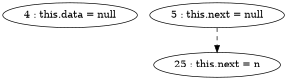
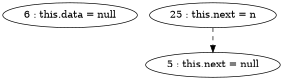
node "4 : this.data = null": label "4 : this.data = null" -> "6 : this.data = null"
edge "5 : this.next = null" -> "25 : this.next = n": reversed
